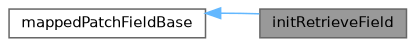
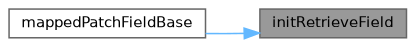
edge "initRetrieveField" -> "mappedPatchFieldBase": reversed
